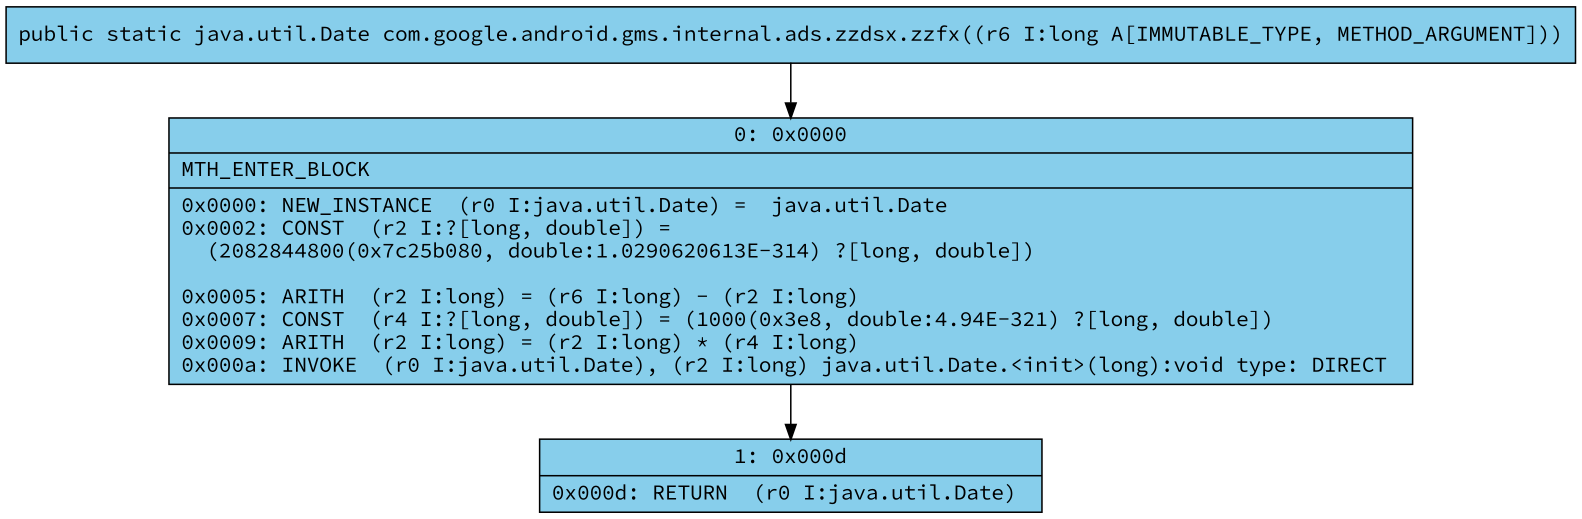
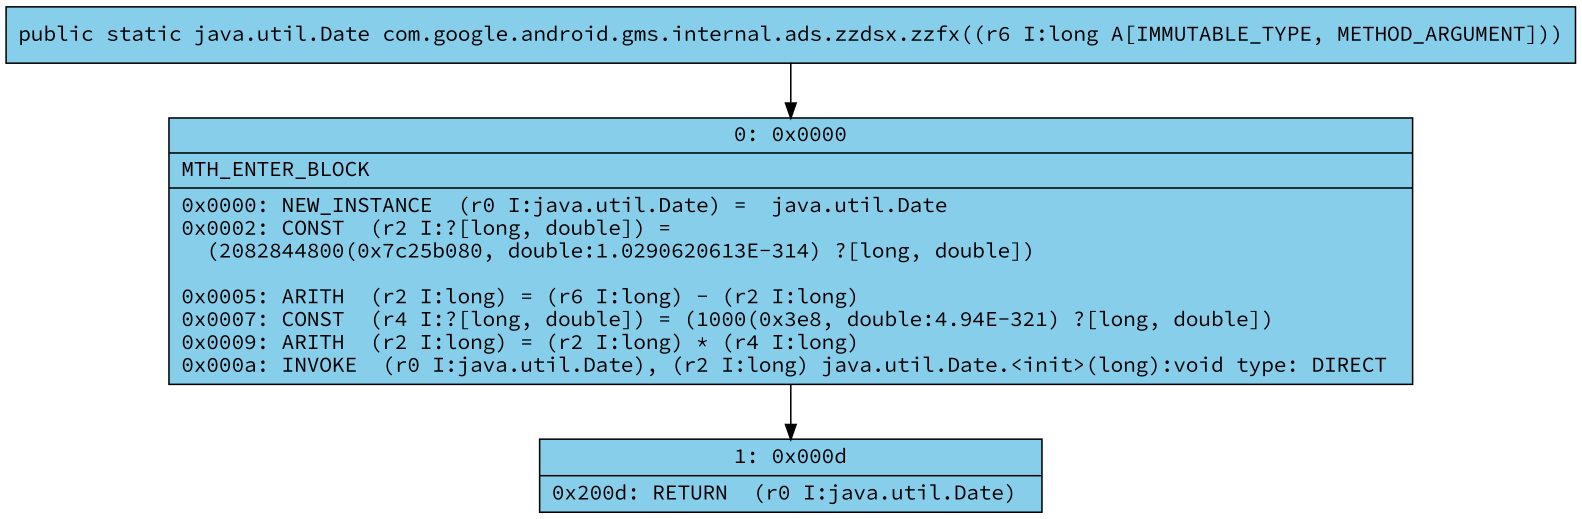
node "1: 0x000d": text "0x000d: RETURN  (r0 I:java.util.Date)" -> "0x200d: RETURN  (r0 I:java.util.Date)"
